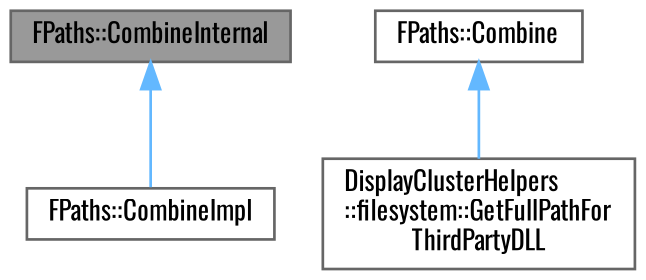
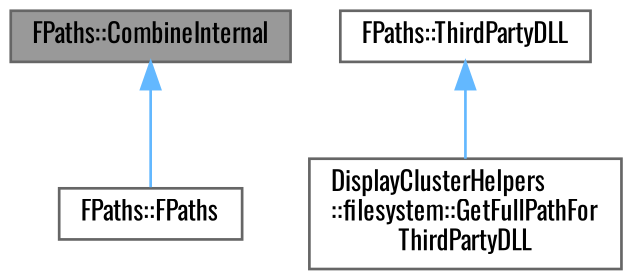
node "FPaths::Combine": label "FPaths::Combine" -> "FPaths::ThirdPartyDLL"
node "FPaths::CombineImpl": label "FPaths::CombineImpl" -> "FPaths::FPaths"
